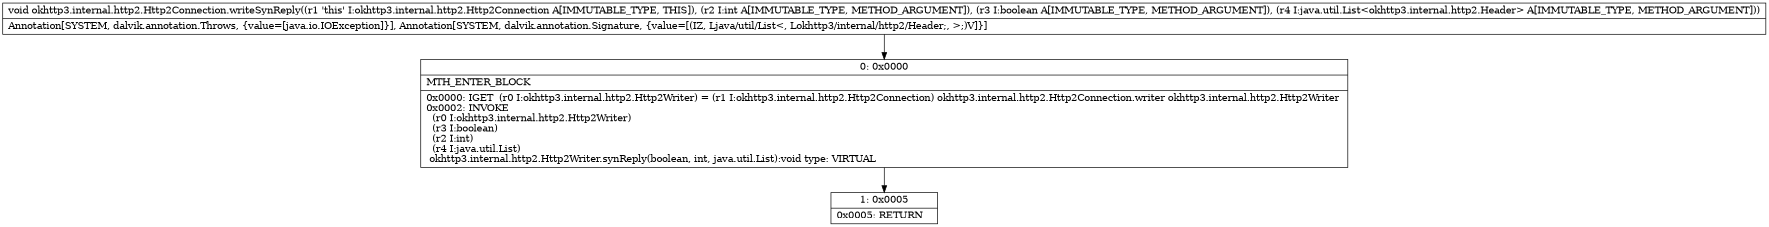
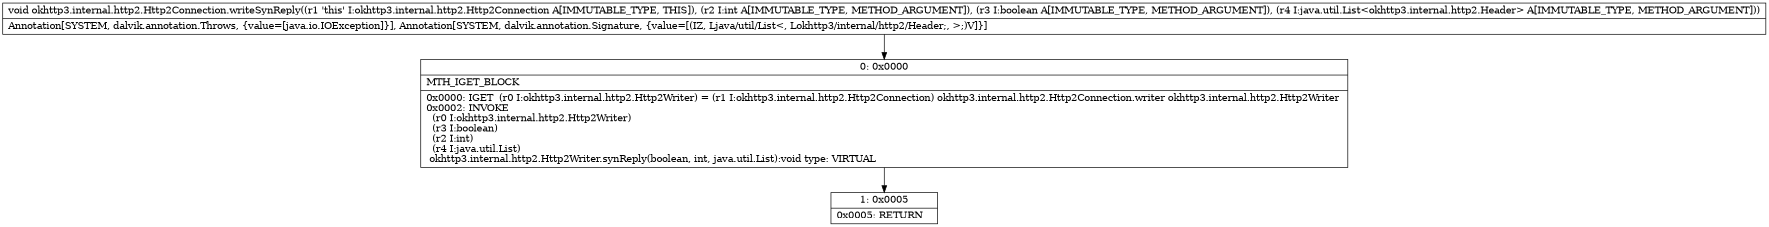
node "0: 0x0000": text "MTH_ENTER_BLOCK" -> "MTH_IGET_BLOCK"
